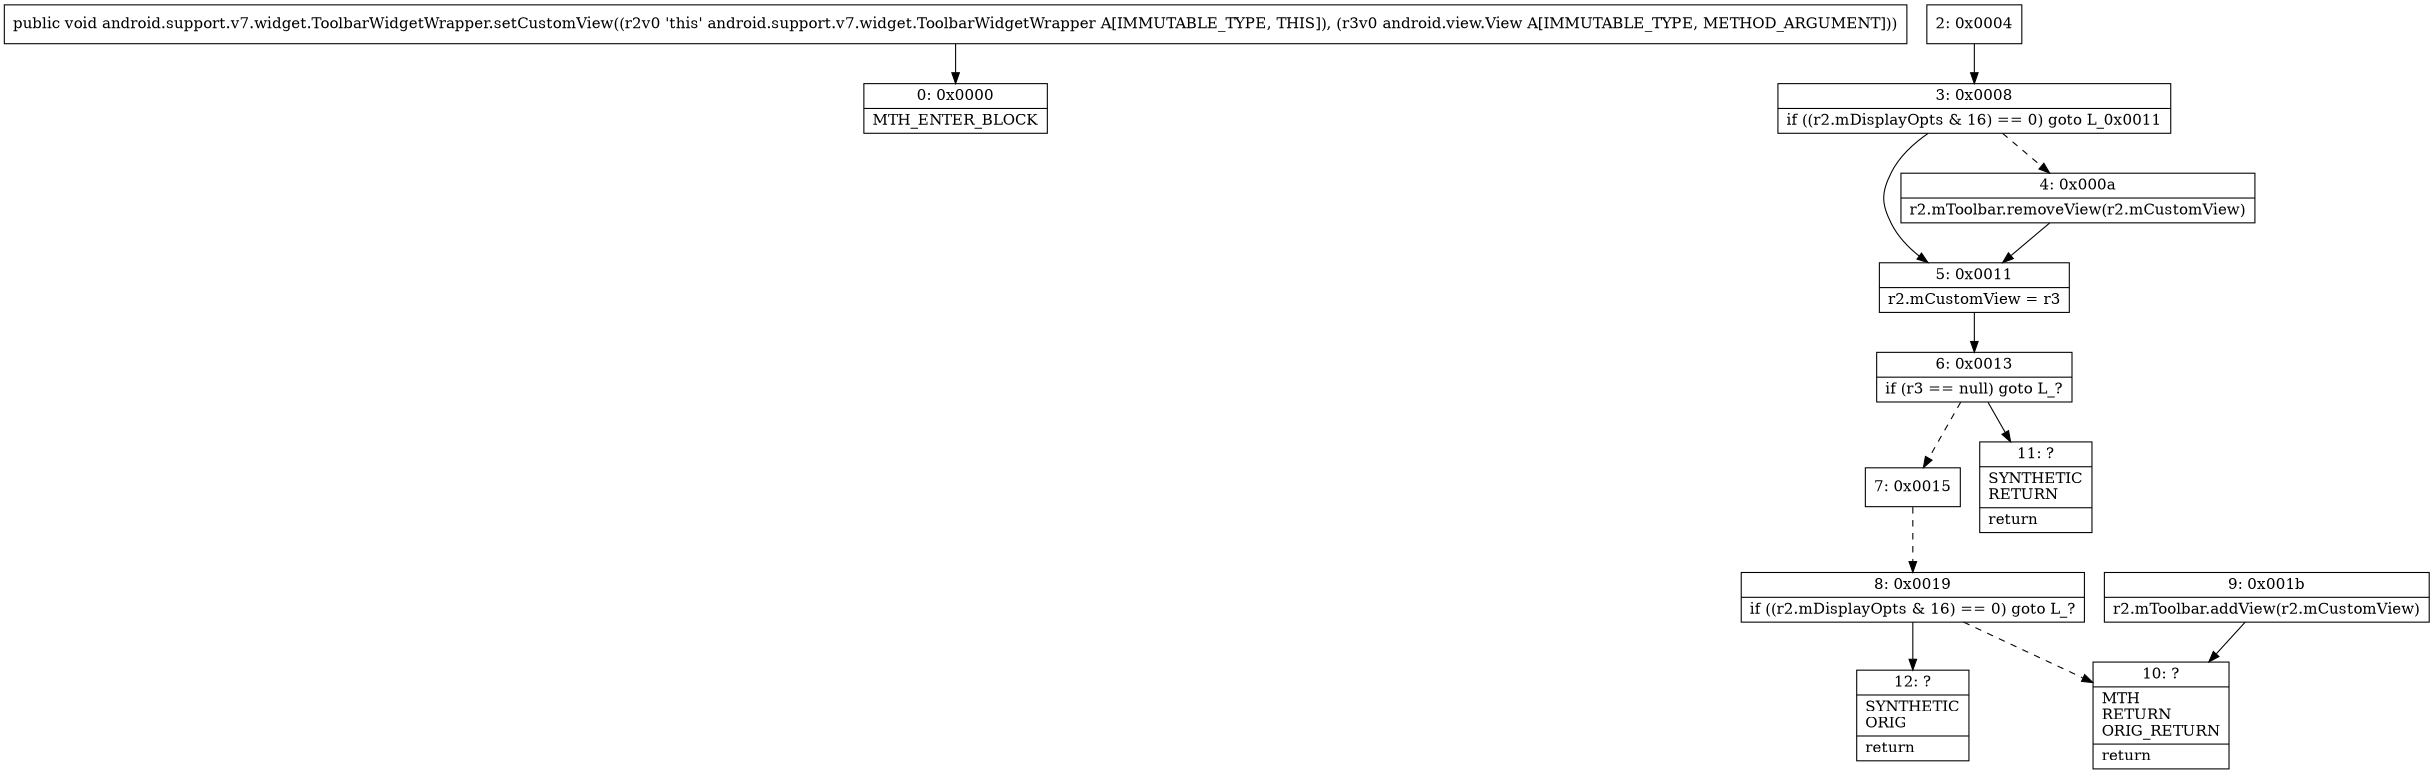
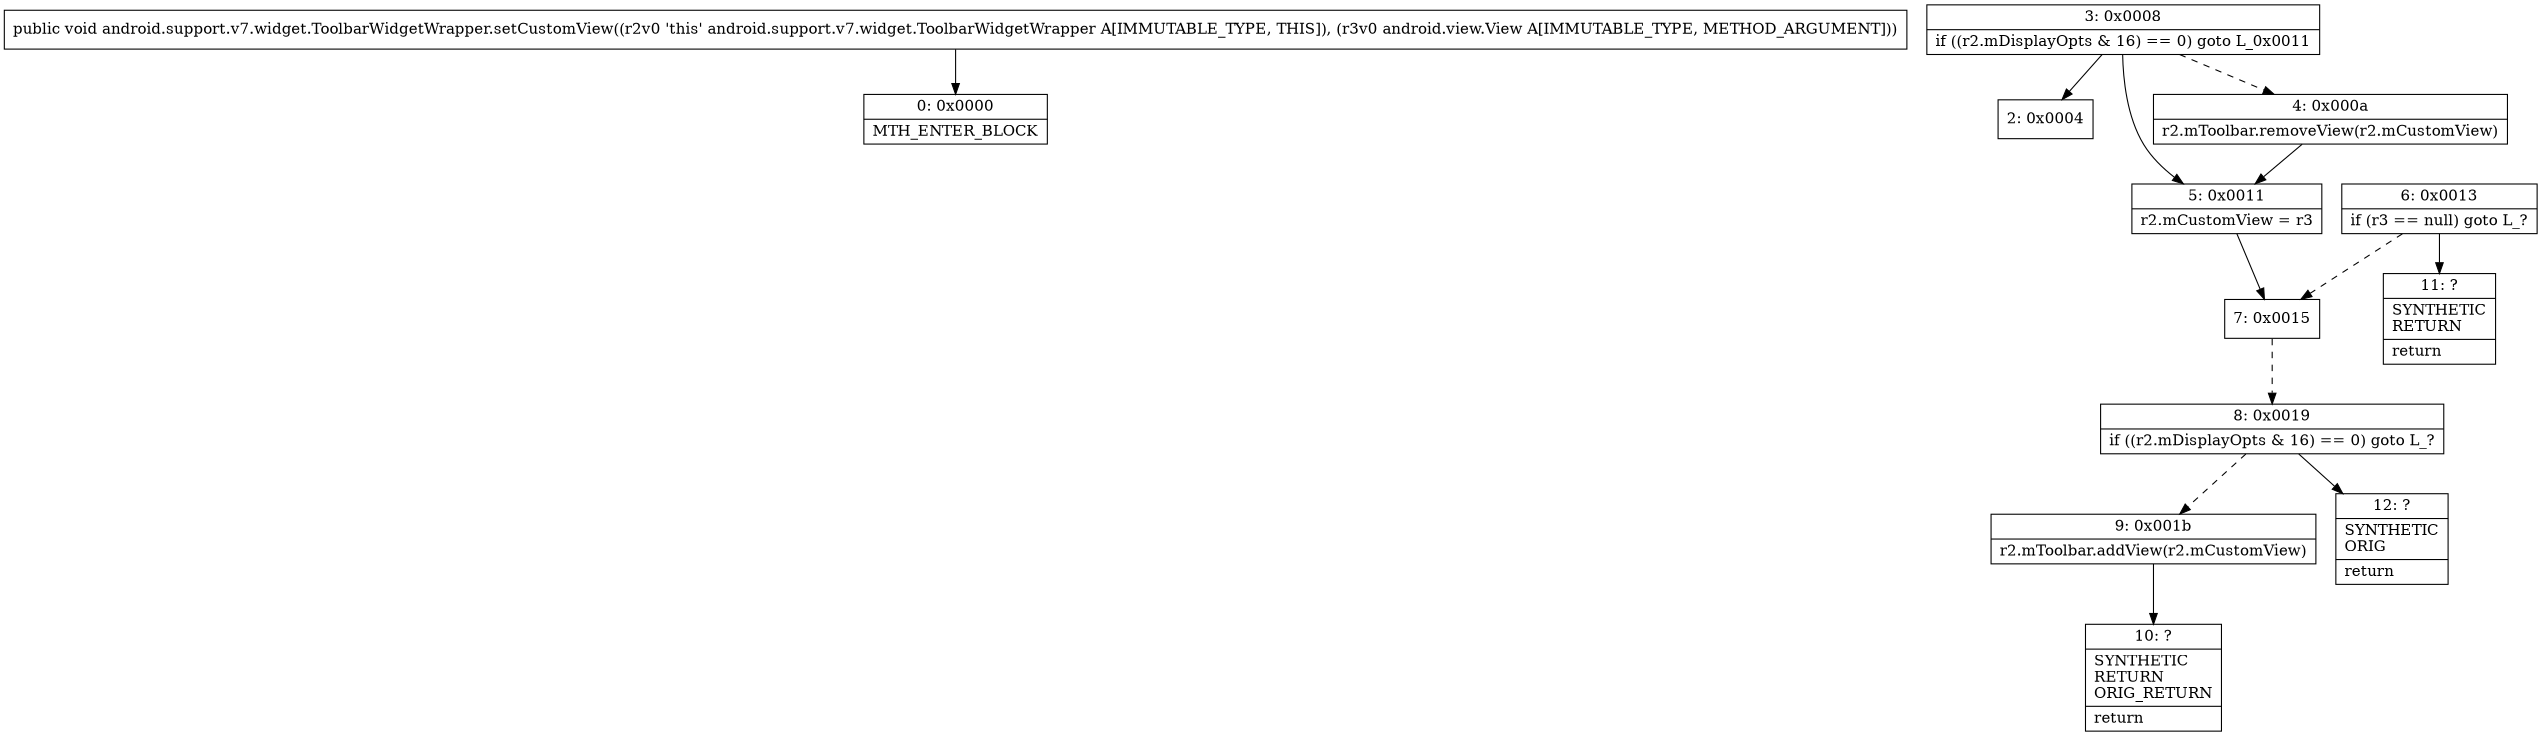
edge "2: 0x0004" -> "3: 0x0008": reversed
edge "5: 0x0011" -> "6: 0x0013": now "5: 0x0011" -> "7: 0x0015"
edge "8: 0x0019" -> "10: ?": now "8: 0x0019" -> "9: 0x001b"
node "10: ?": text "MTH" -> "SYNTHETIC"
